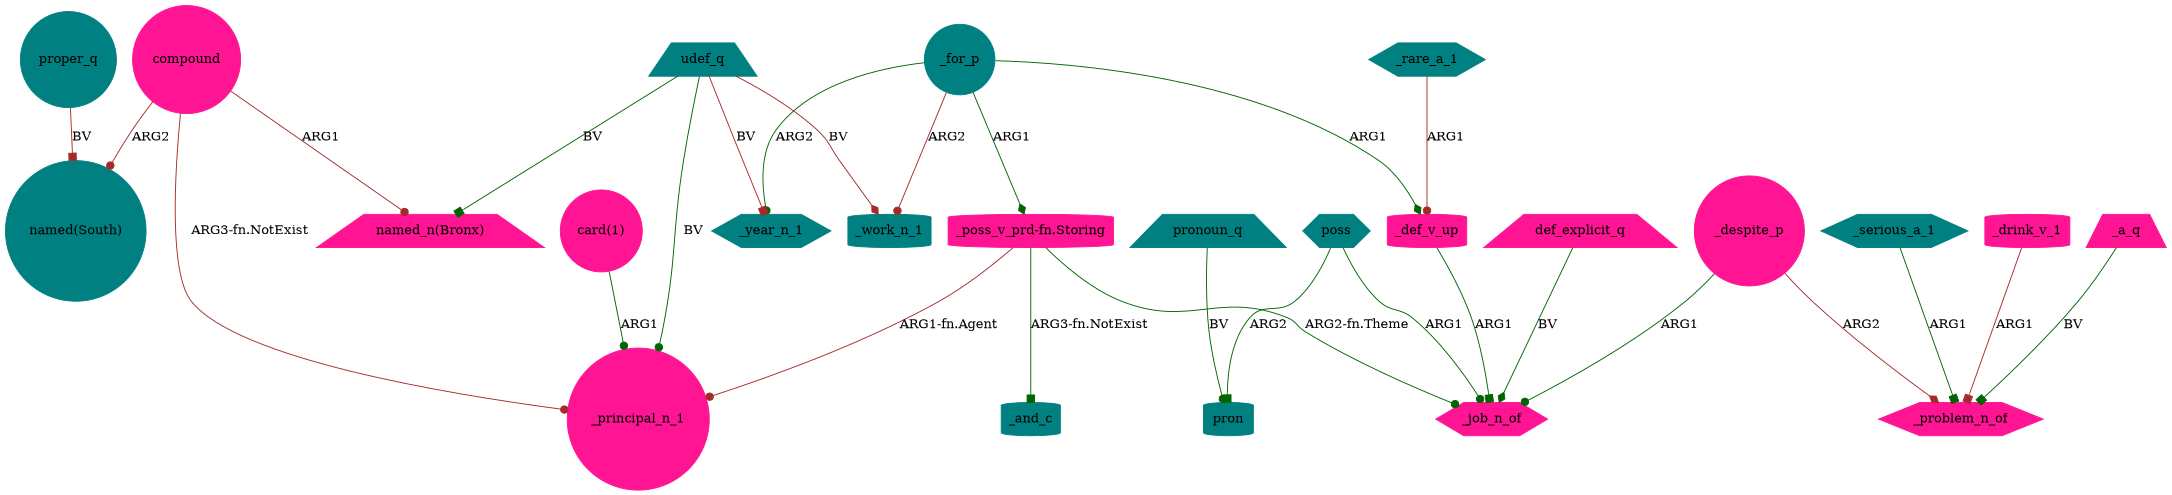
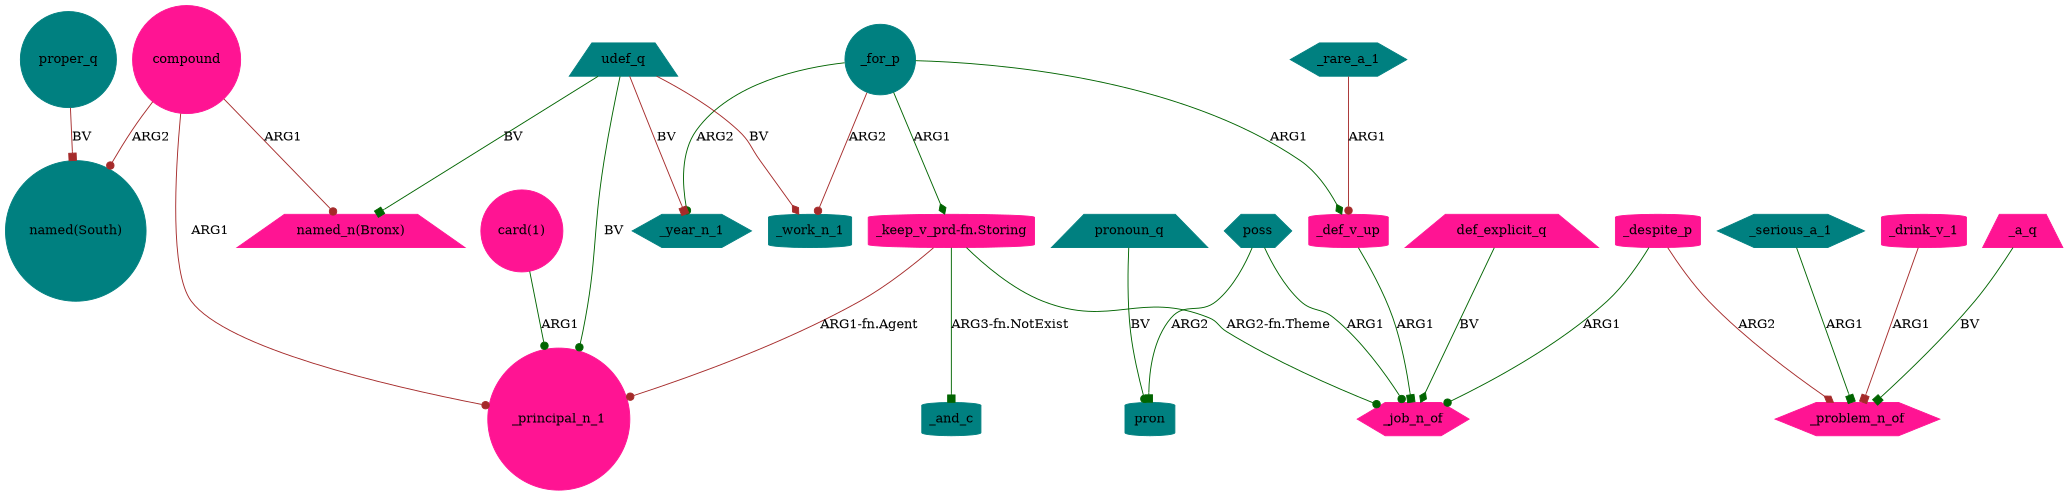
edge "compound" -> "_principal_n_1": label "ARG3-fn.NotExist" -> "ARG1"
node "_poss_v_prd-fn.Storing": label "_poss_v_prd-fn.Storing" -> "_keep_v_prd-fn.Storing"
node "_despite_p": shape circle -> cylinder
